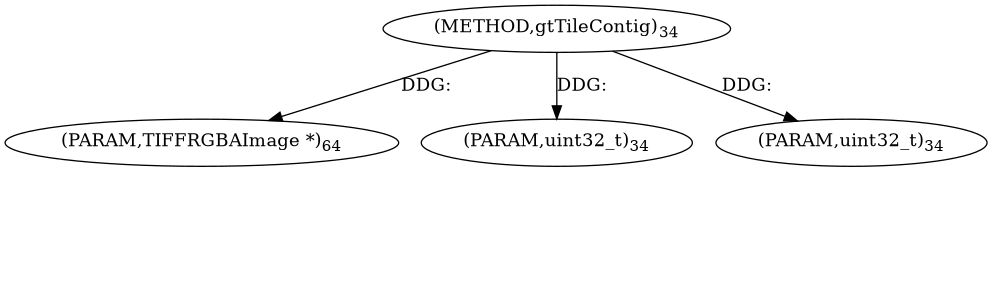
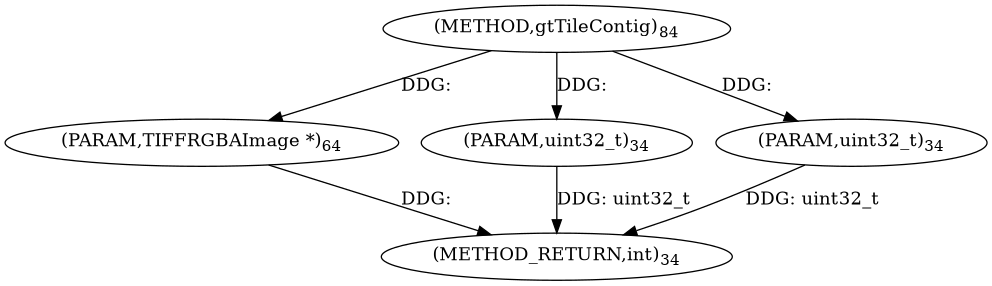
node "(METHOD,gtTileContig)": text "34" -> "84"
node "(METHOD_RETURN,int)": added
